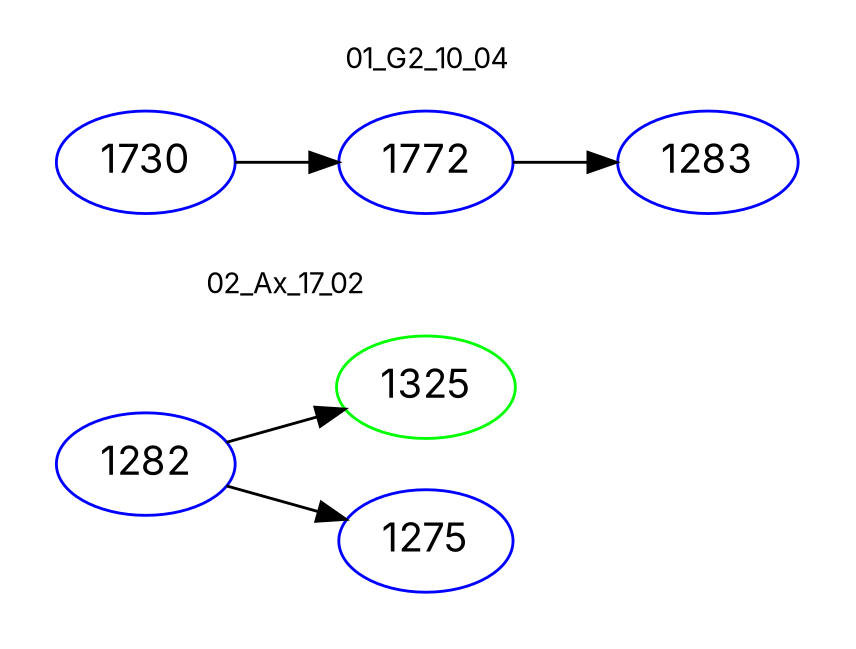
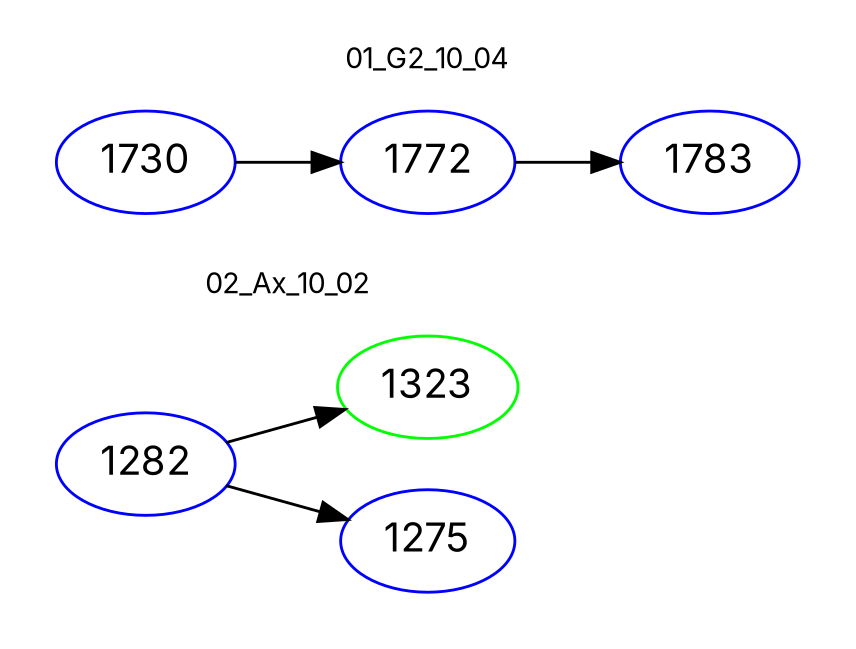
node "1283": label "1283" -> "1783"
cluster "02_Ax_17_02": label "02_Ax_17_02" -> "02_Ax_10_02"
node "1325": label "1325" -> "1323"
